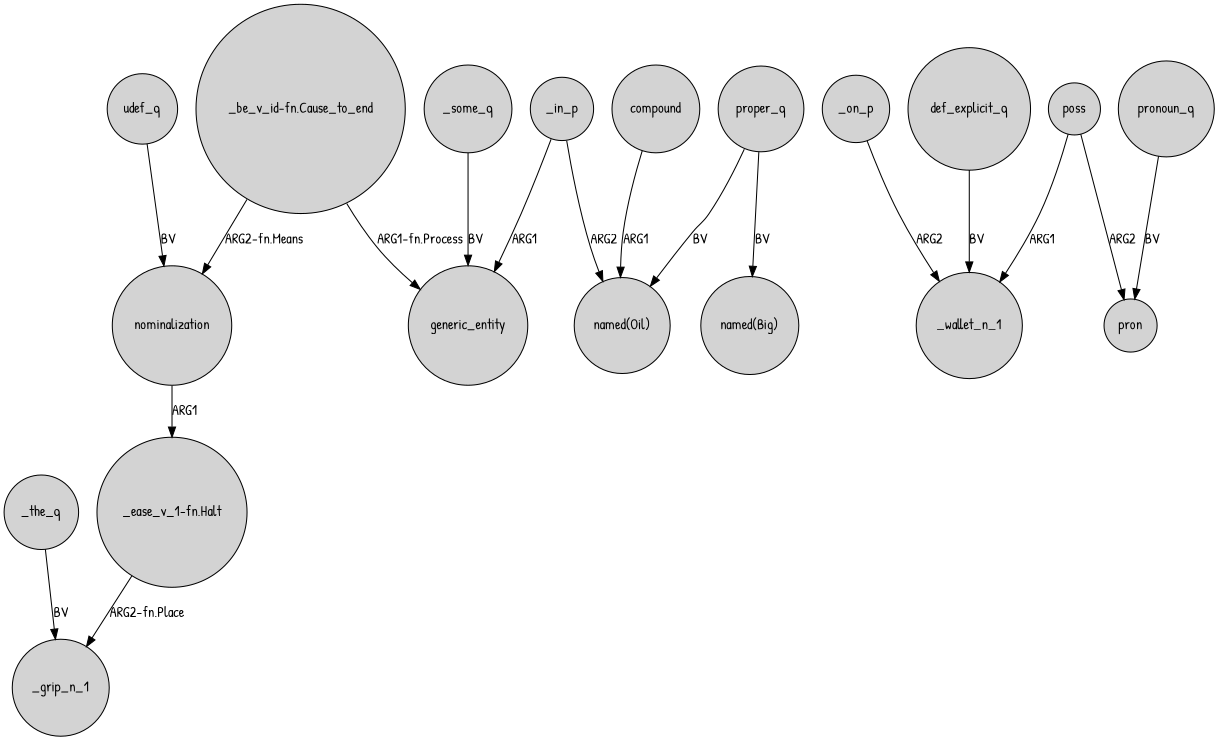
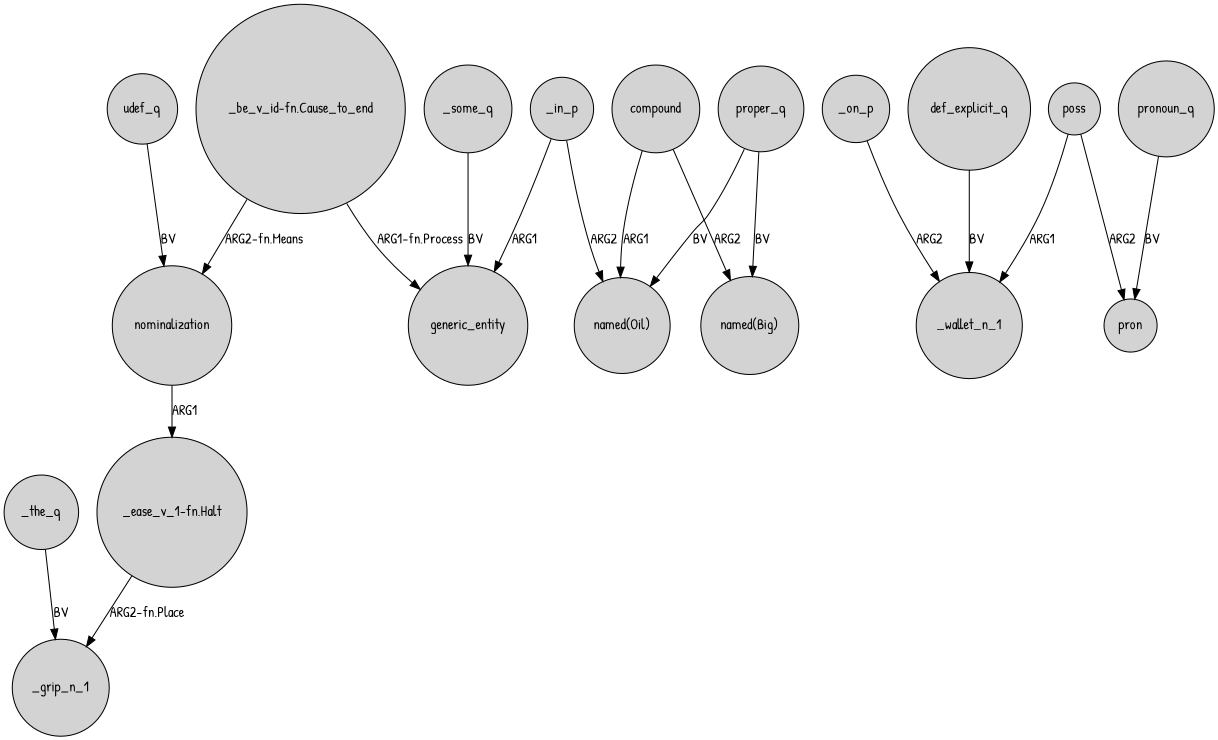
edge "compound" -> "named(Big)": added, label "ARG2"
